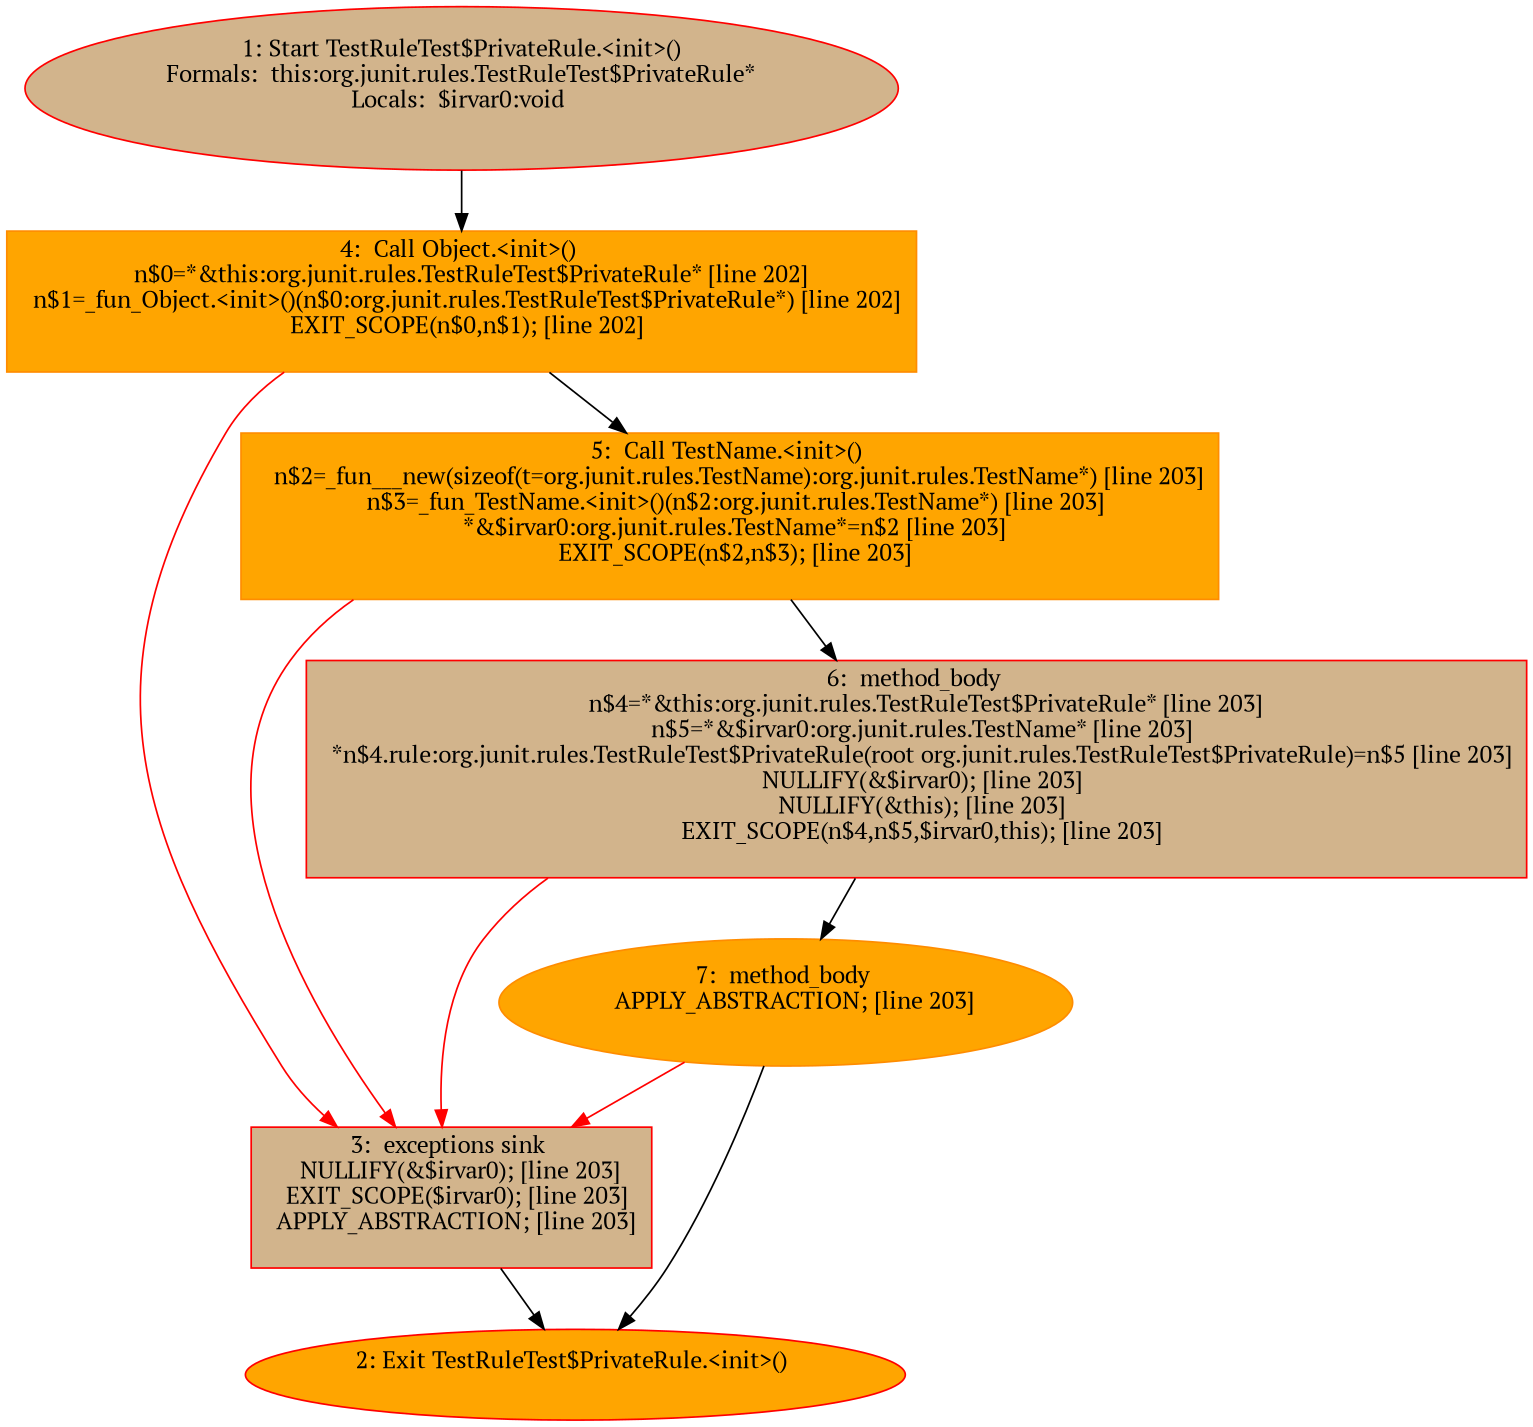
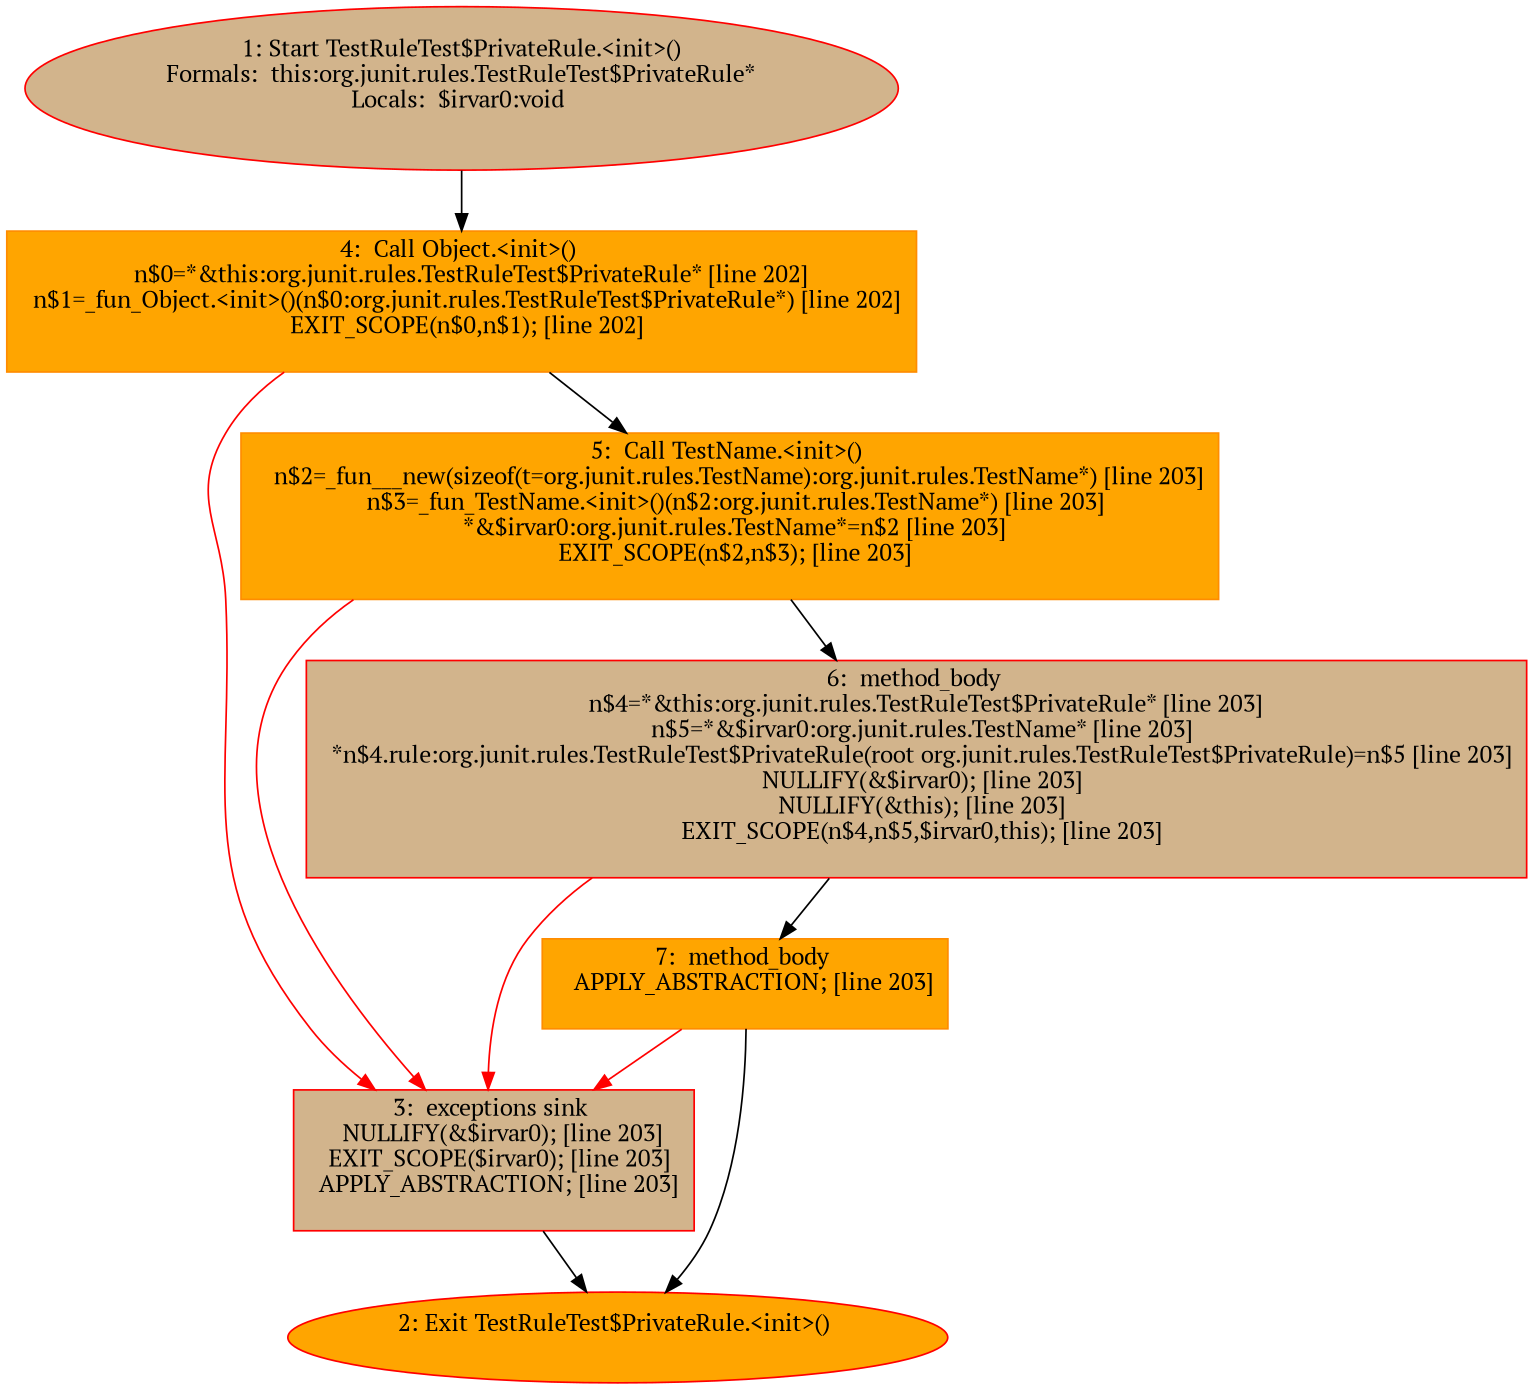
node "7:  method_body APPLY_ABSTRACTION; [line 203]": shape ellipse -> box
